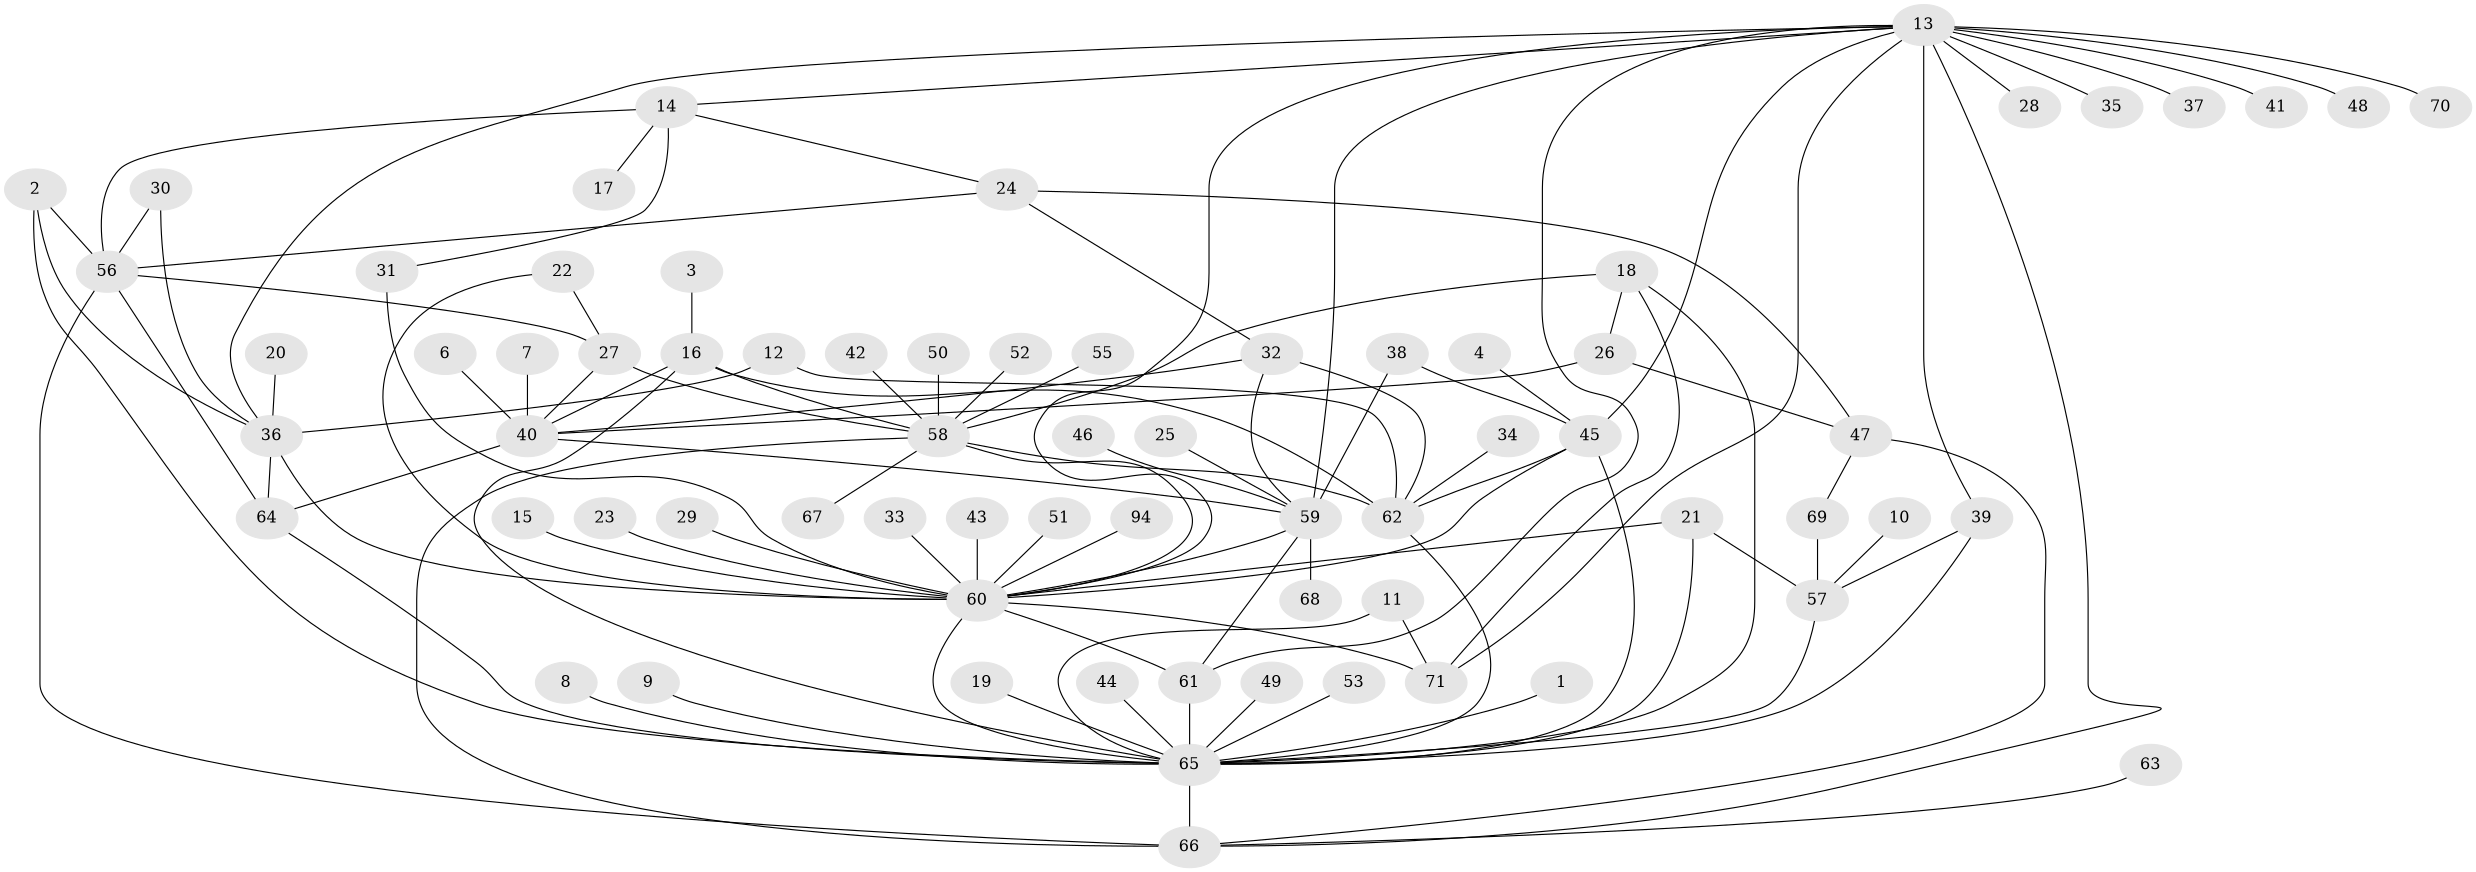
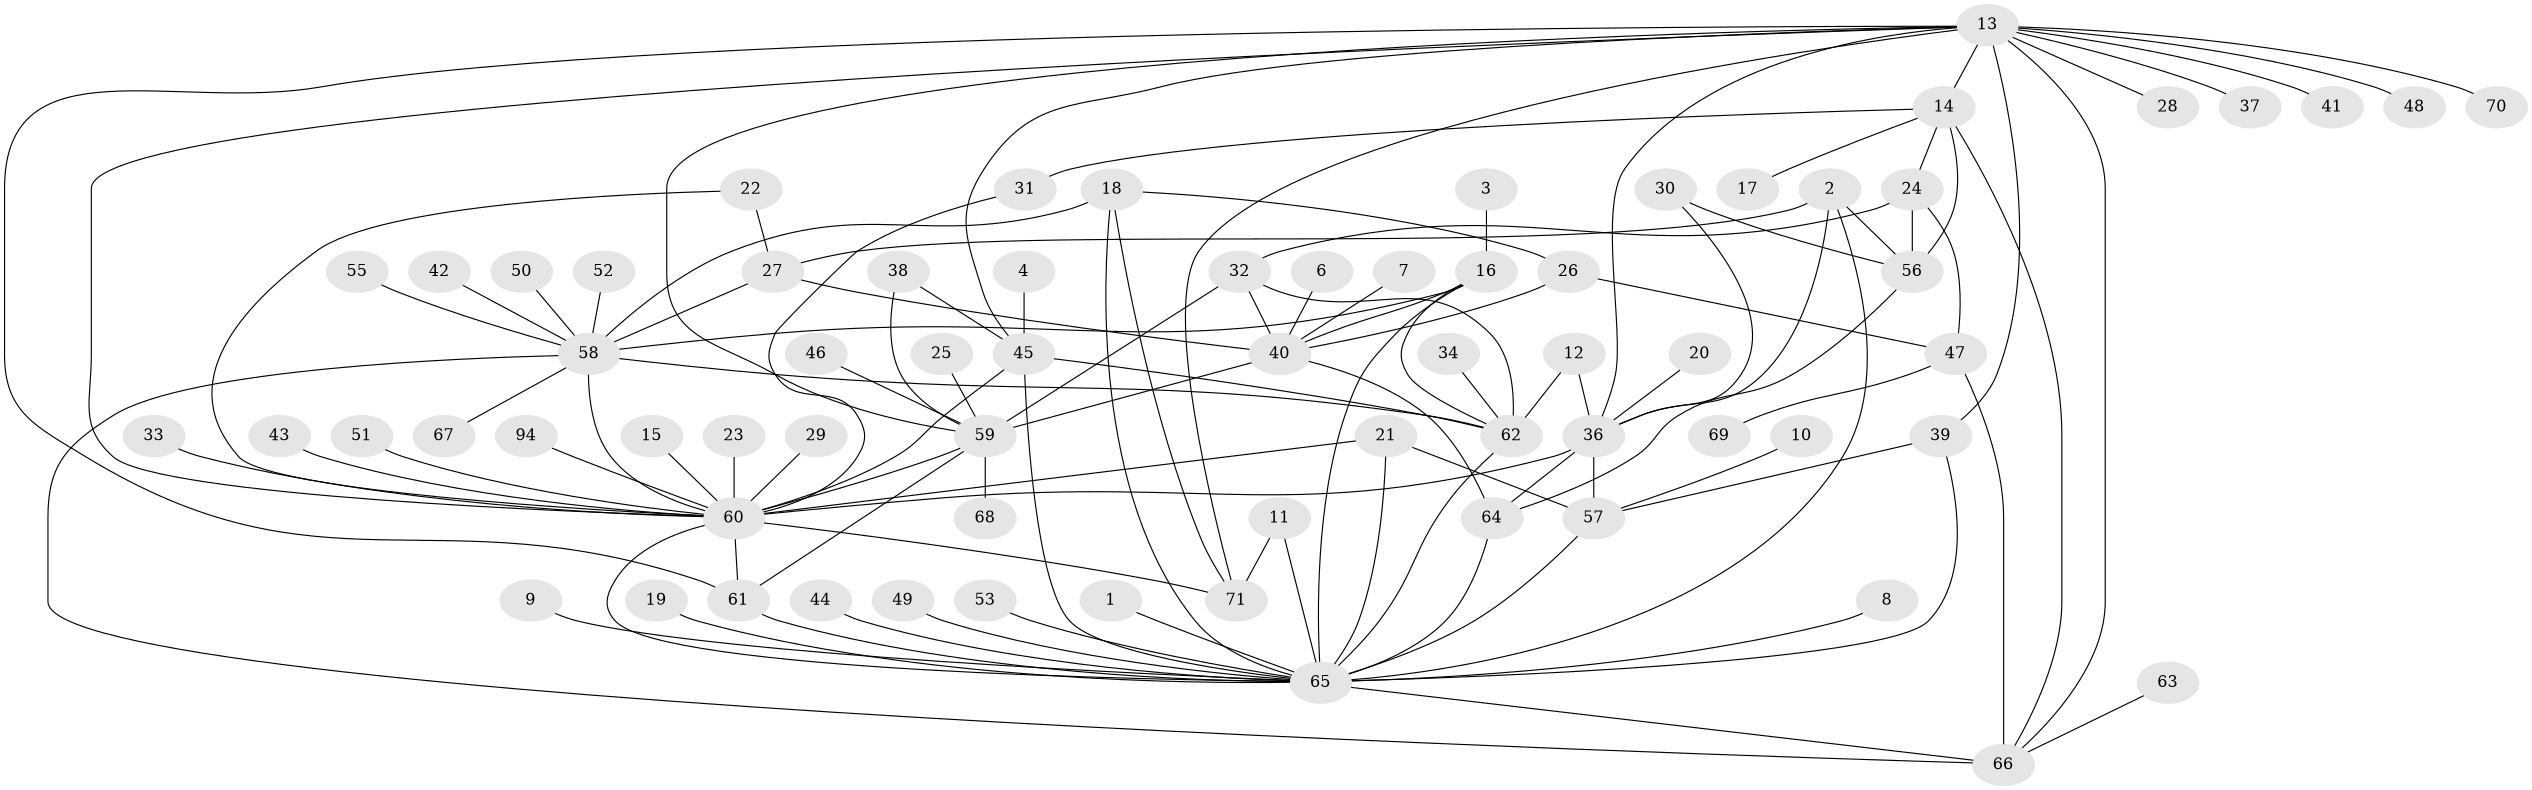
node "35": removed
edge "56" -- "27": now "2" -- "27"
edge "69" -- "57": now "36" -- "57"
edge "56" -- "66": now "14" -- "66"
